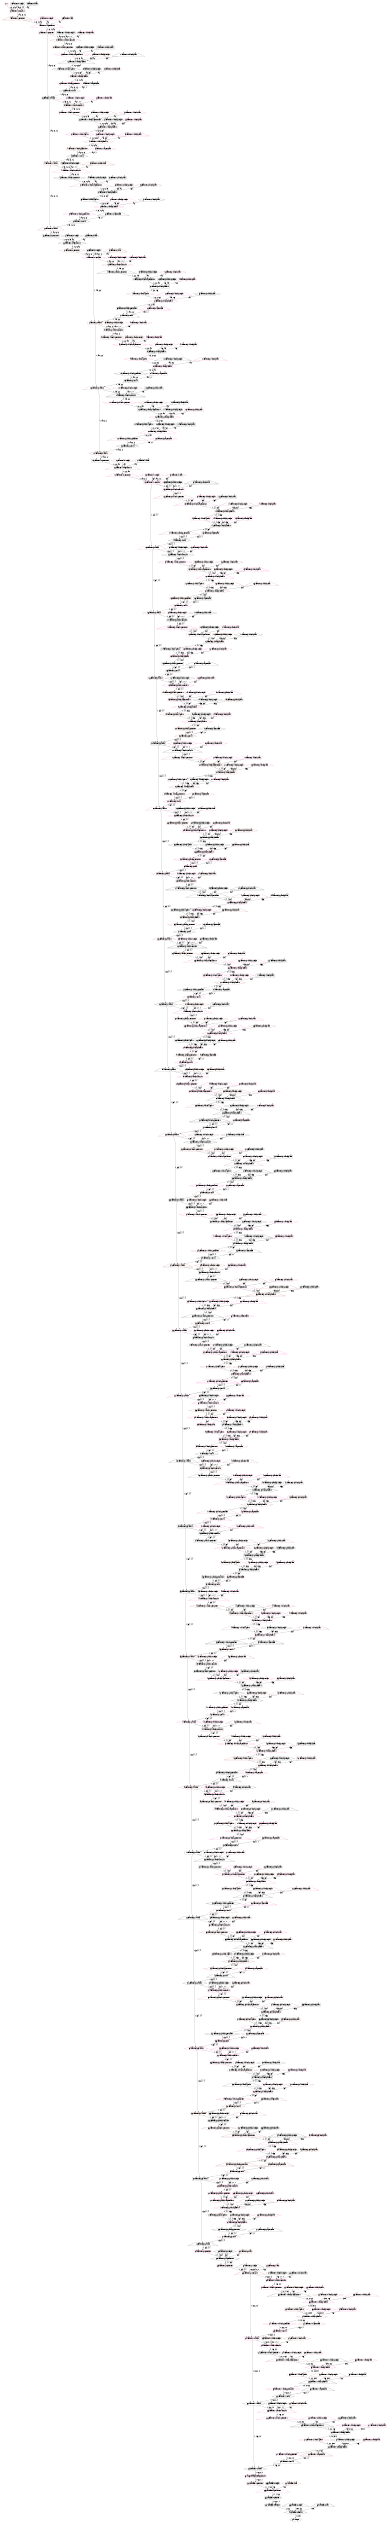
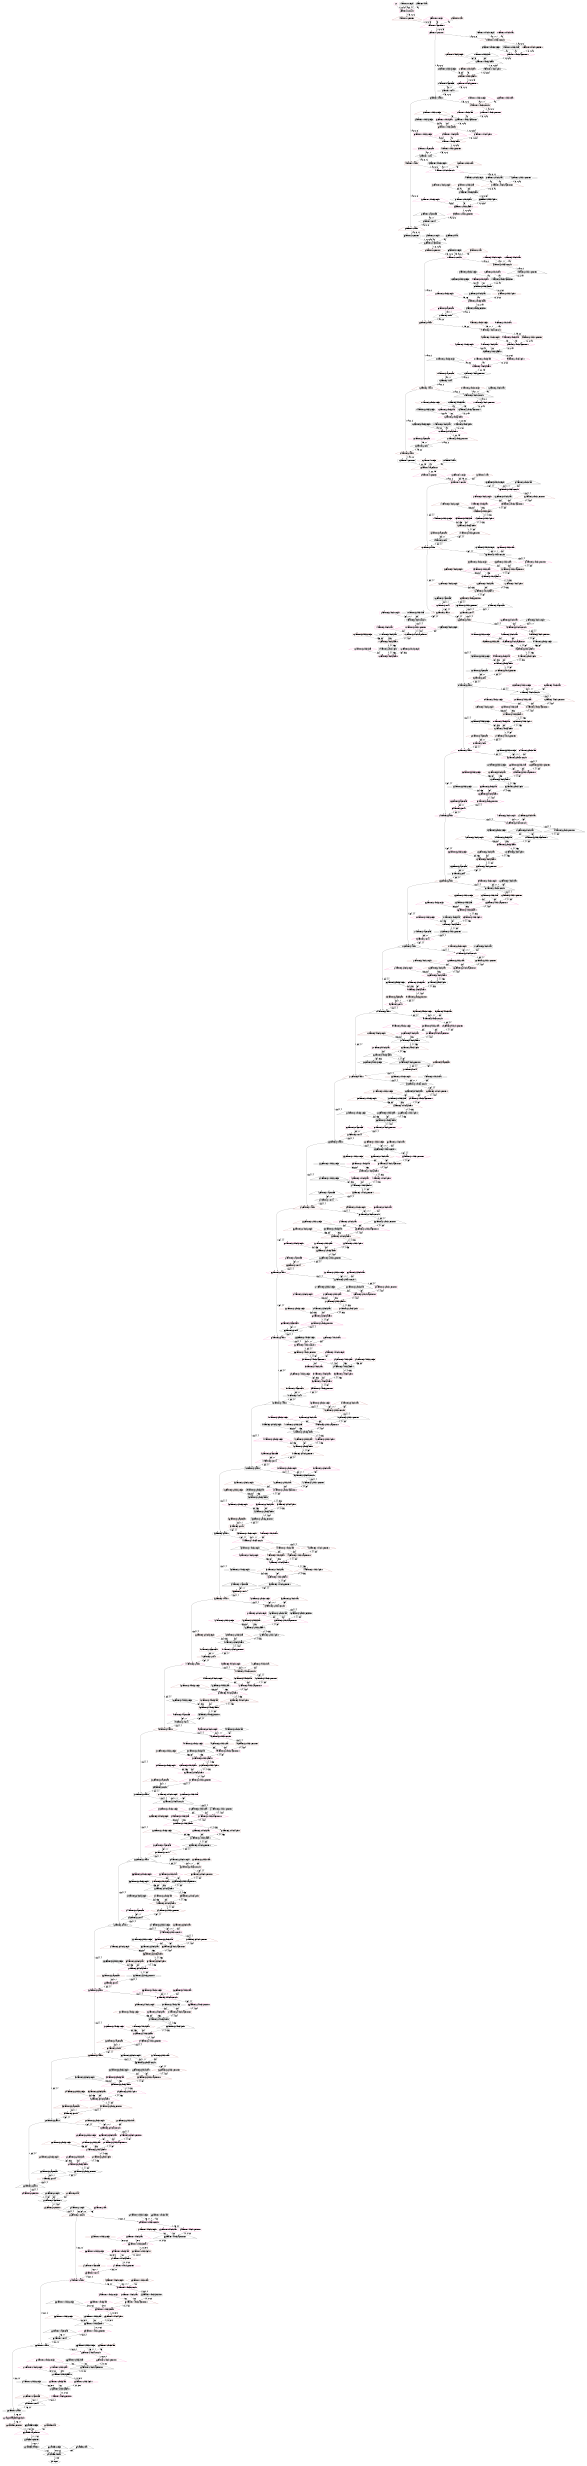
node "142 features/5/0/block/3/linear/0": label "142 features/5/0/block/3/linear/0" -> "142 features/5/0/block/3/pool/0"
edge "182 features/5/2/block/5/linear/0" -> "183 features/5/2/block/6/permute/0": removed, label "(1, 4, 4, 384)"
edge "306 features.5.9.block.5.weight" -> "308 features/5/9/block/5/linear/0": reversed
